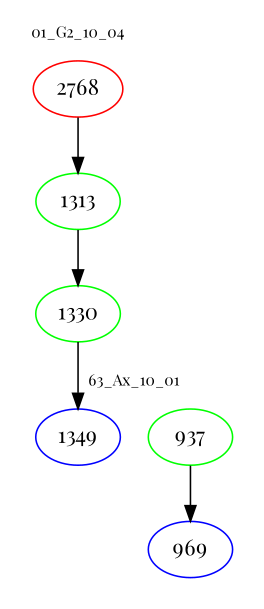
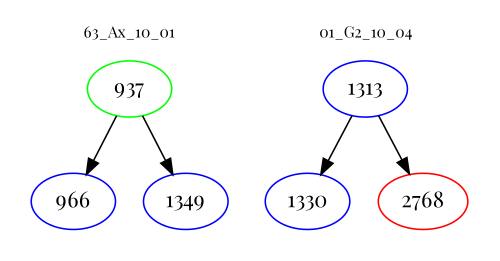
edge "2768" -> "1313": reversed
node "1313": color green -> blue
node "1330": color green -> blue
edge "1330" -> "1349": now "937" -> "1349"
node "969": label "969" -> "966"
